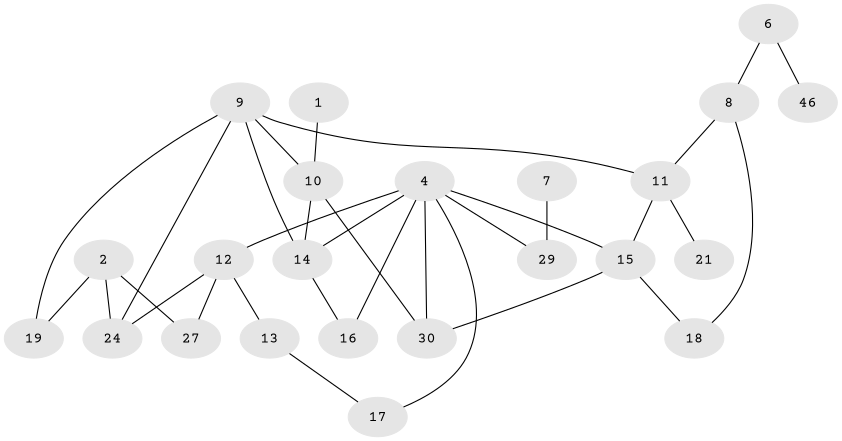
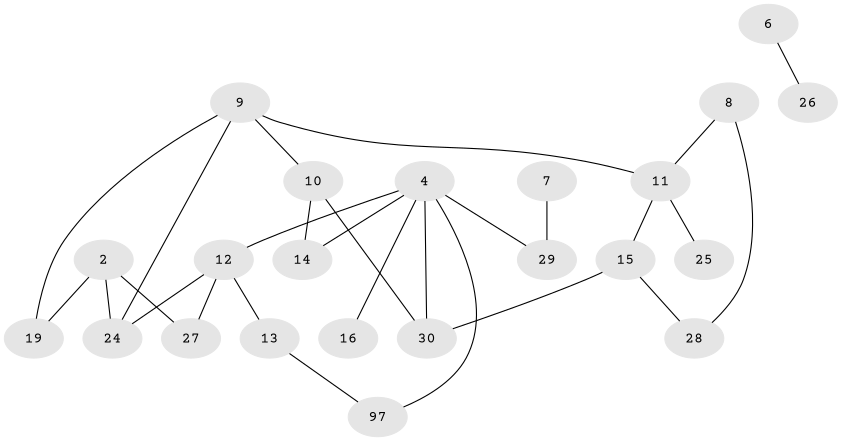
edge "6" -- "8": removed
node "1": removed
node "46": label "46" -> "26"
edge "9" -- "14": removed
edge "4" -- "15": removed
node "21": label "21" -> "25"
edge "14" -- "16": removed
node "18": label "18" -> "28"
node "17": label "17" -> "97"
